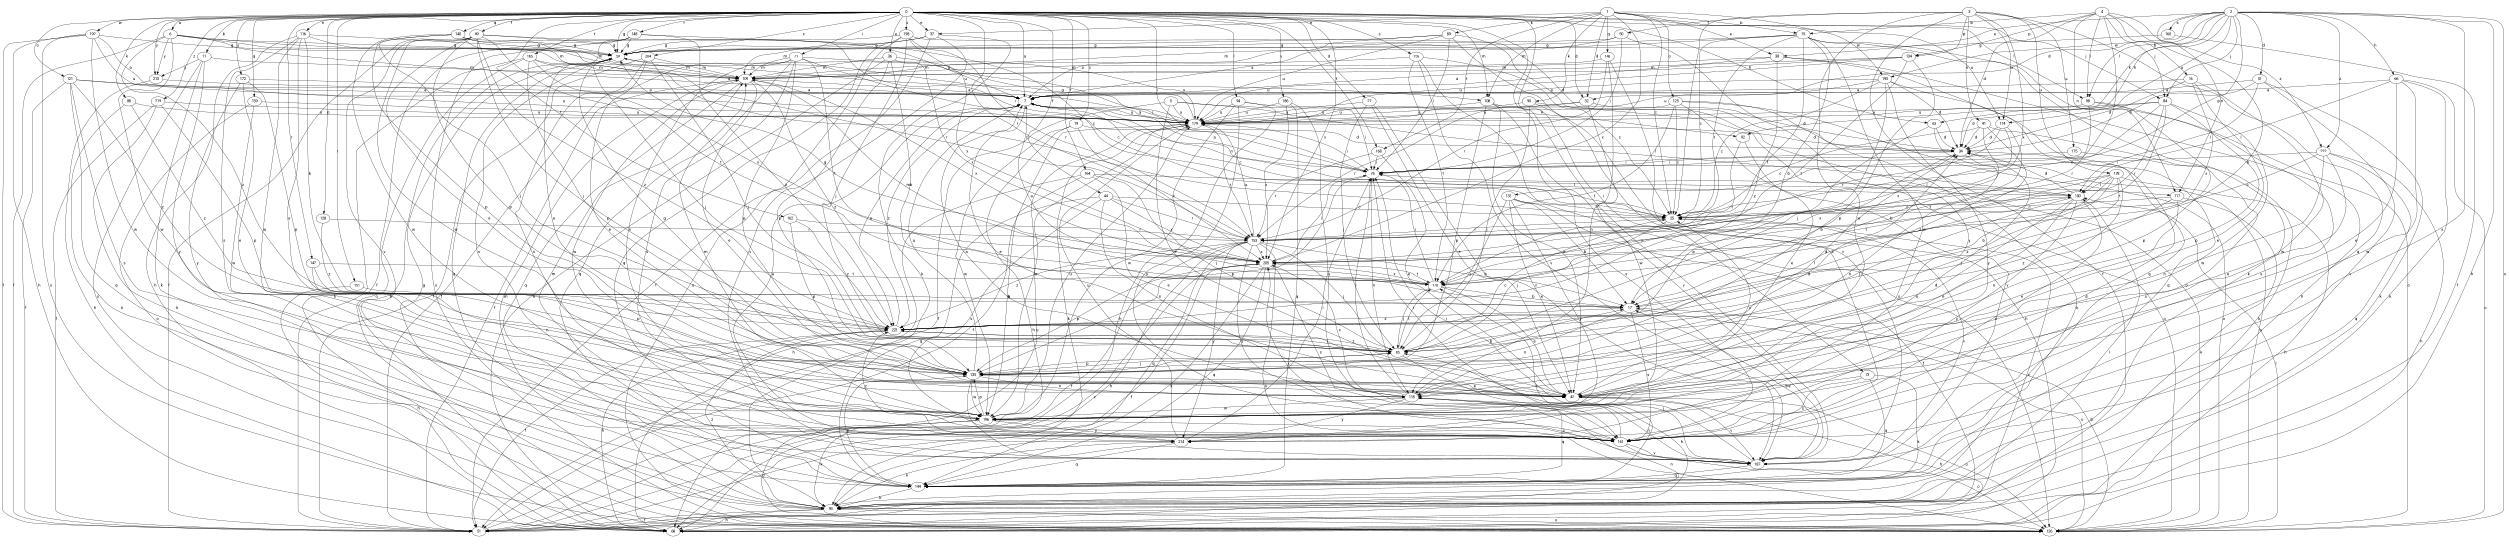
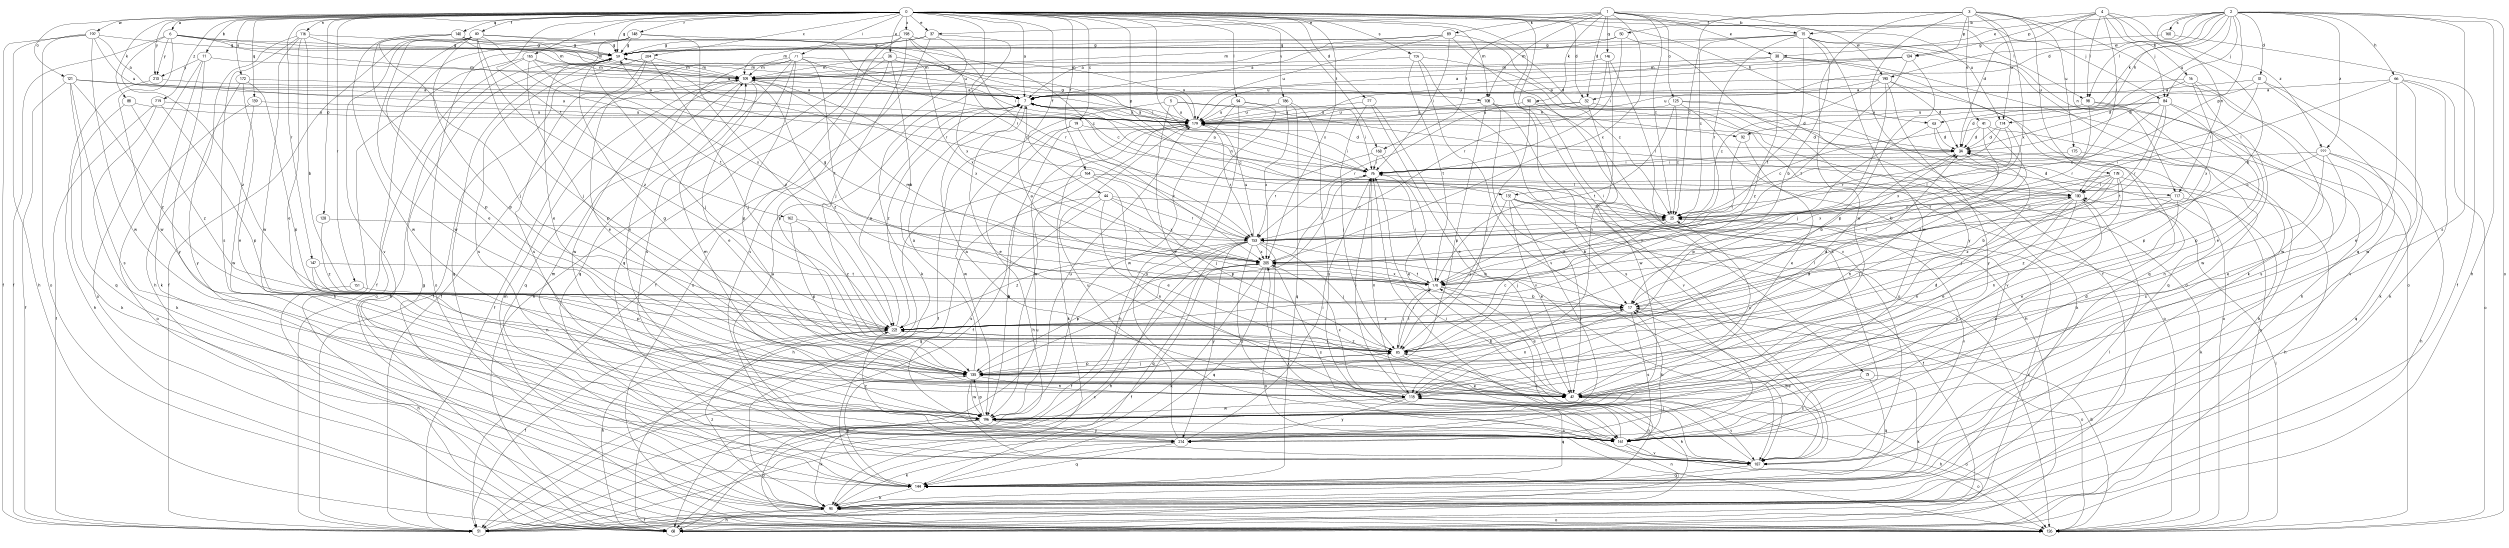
edge "0" -> "133": added, label "p"
edge "161" -> "17": added, label "b"
